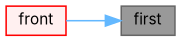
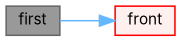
edge "front" -> "first": reversed
